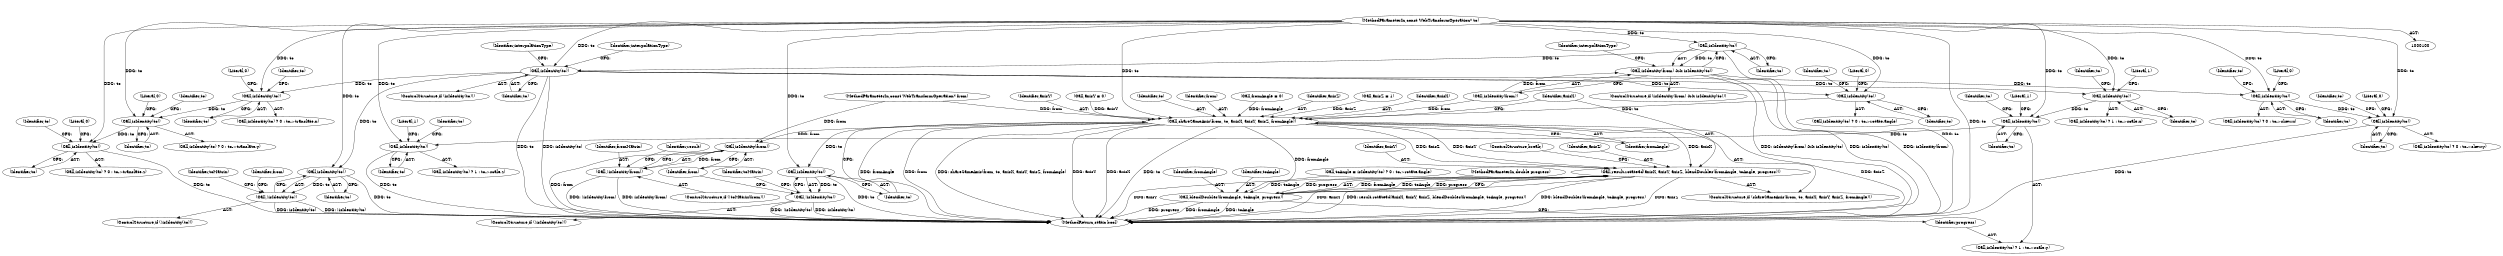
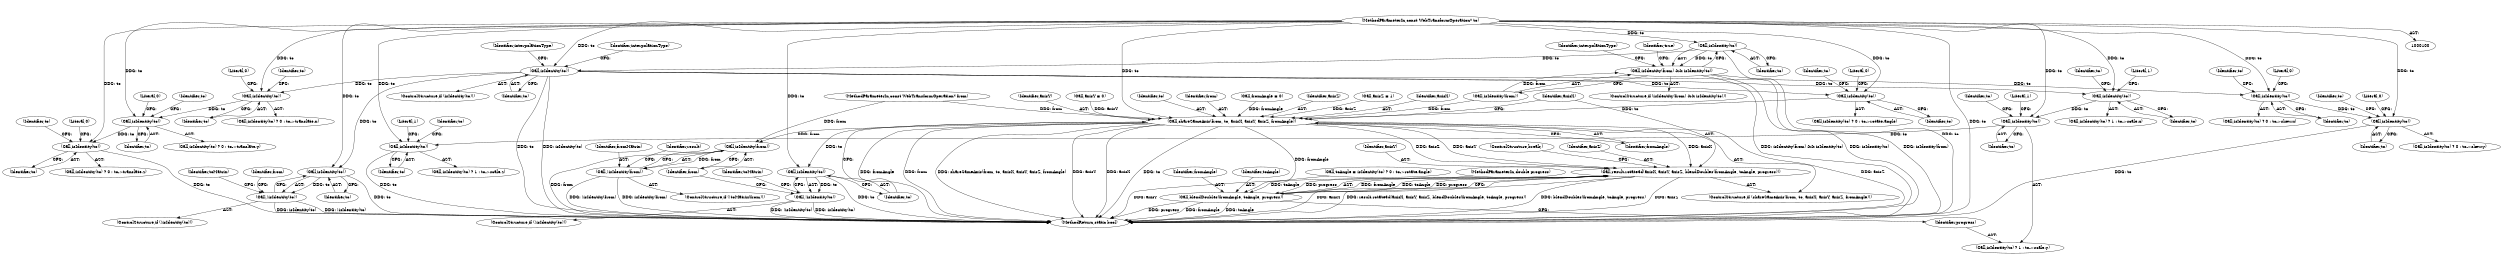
node "(Identifier,true)": added
edge "(ControlStructure,if (!toMatrix(from)))" -> "(Call,!isIdentity(from))": reversed
